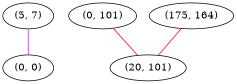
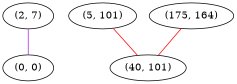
node "(5, 7)": label "(5, 7)" -> "(2, 7)"
node "(0, 101)": label "(0, 101)" -> "(5, 101)"
node "(20, 101)": label "(20, 101)" -> "(40, 101)"
